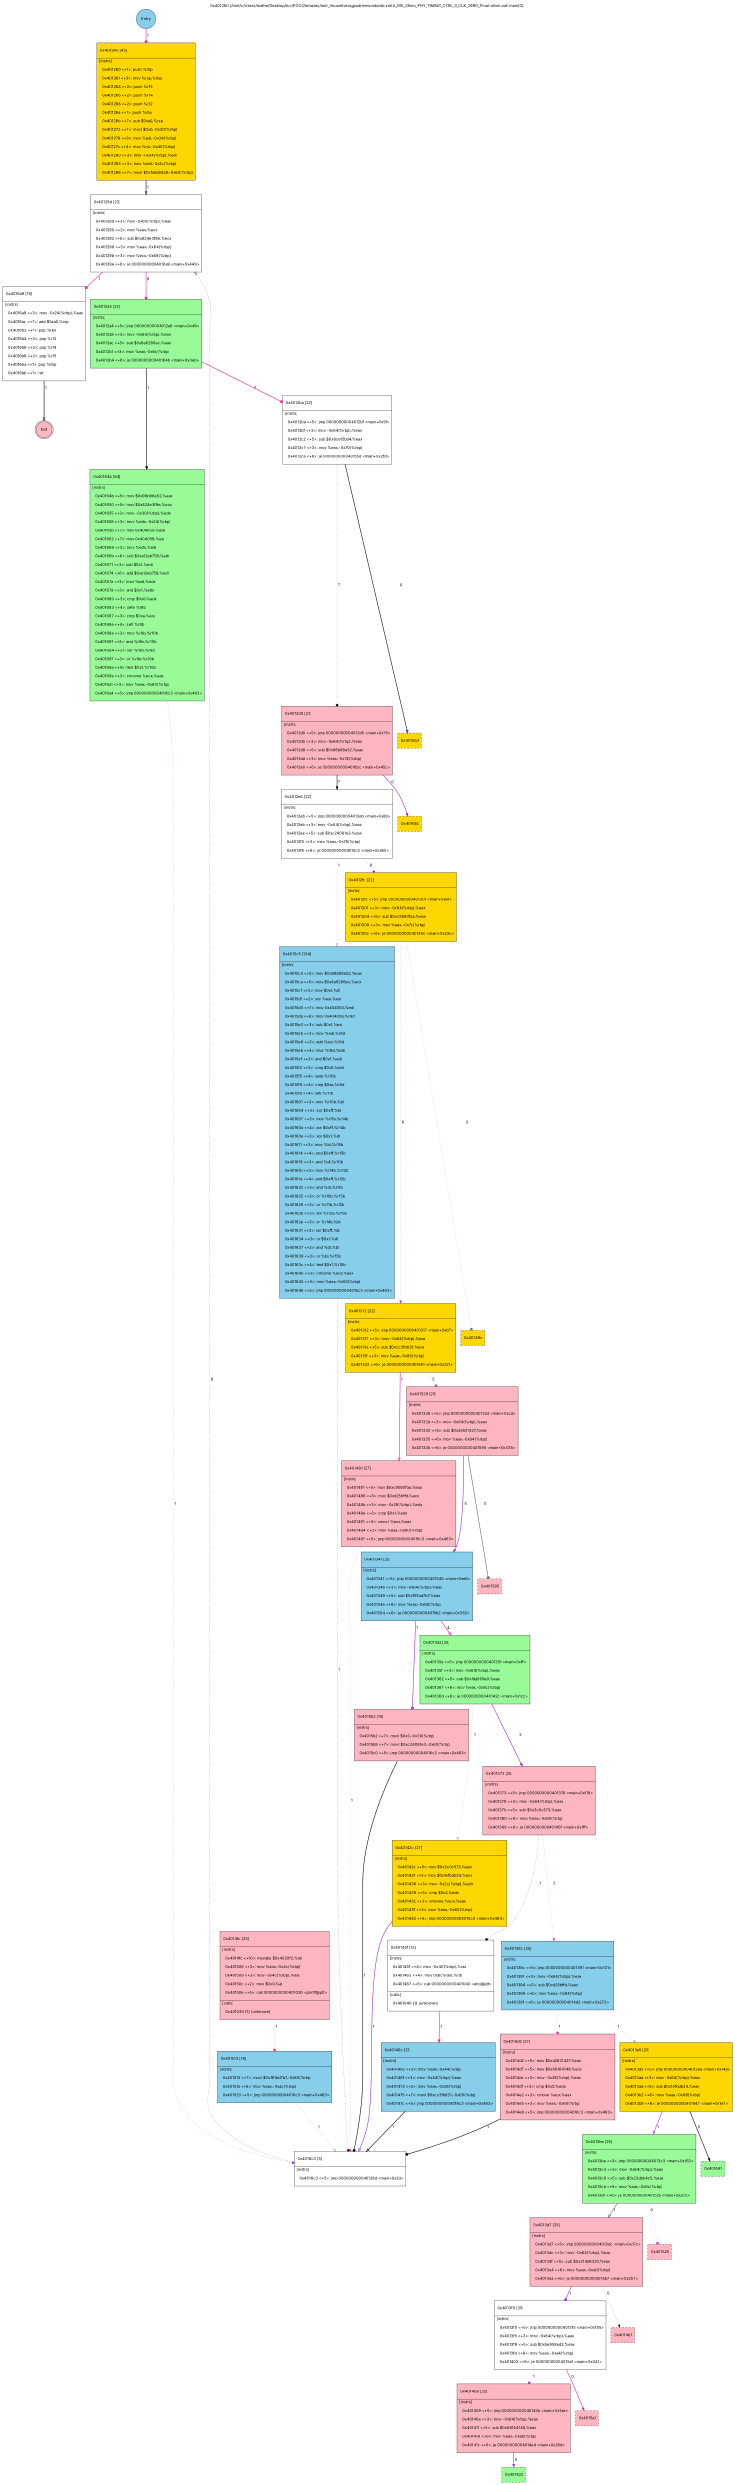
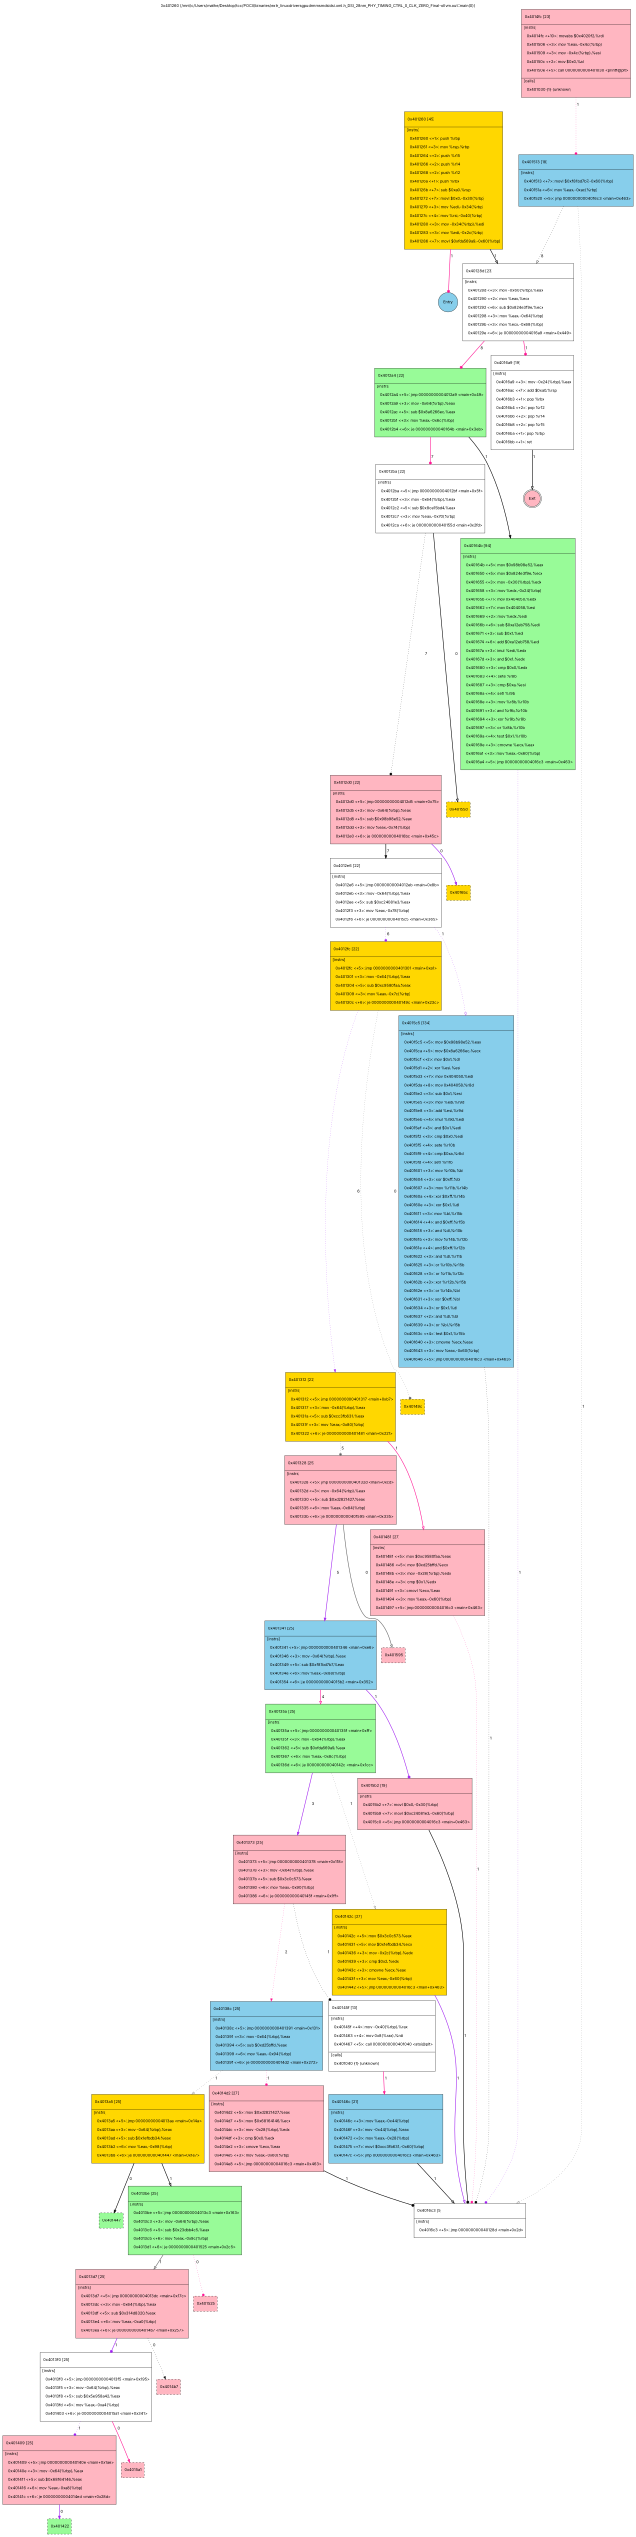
edge "Entry" -> "0x401260 [45]": reversed
edge "0x4016c3 [5]" -> "0x40128d [23]": now "0x401513 [18]" -> "0x40128d [23]"
edge "0x401328 [25]" -> "0x401595": arrowhead dot -> onormal
edge "0x4013a5 [25]" -> "0x4013be [25]": color purple -> black
